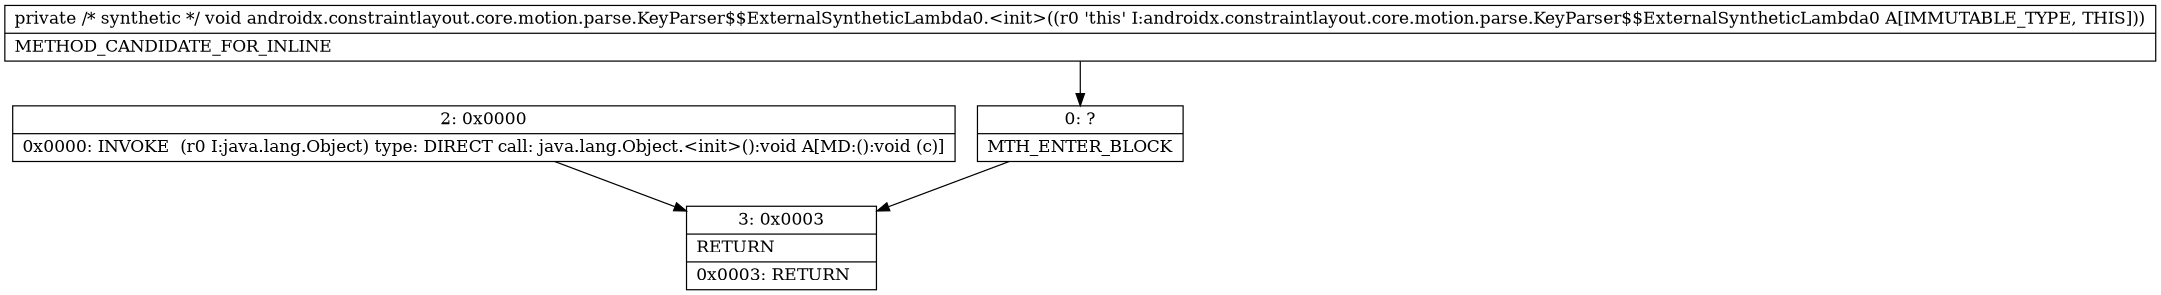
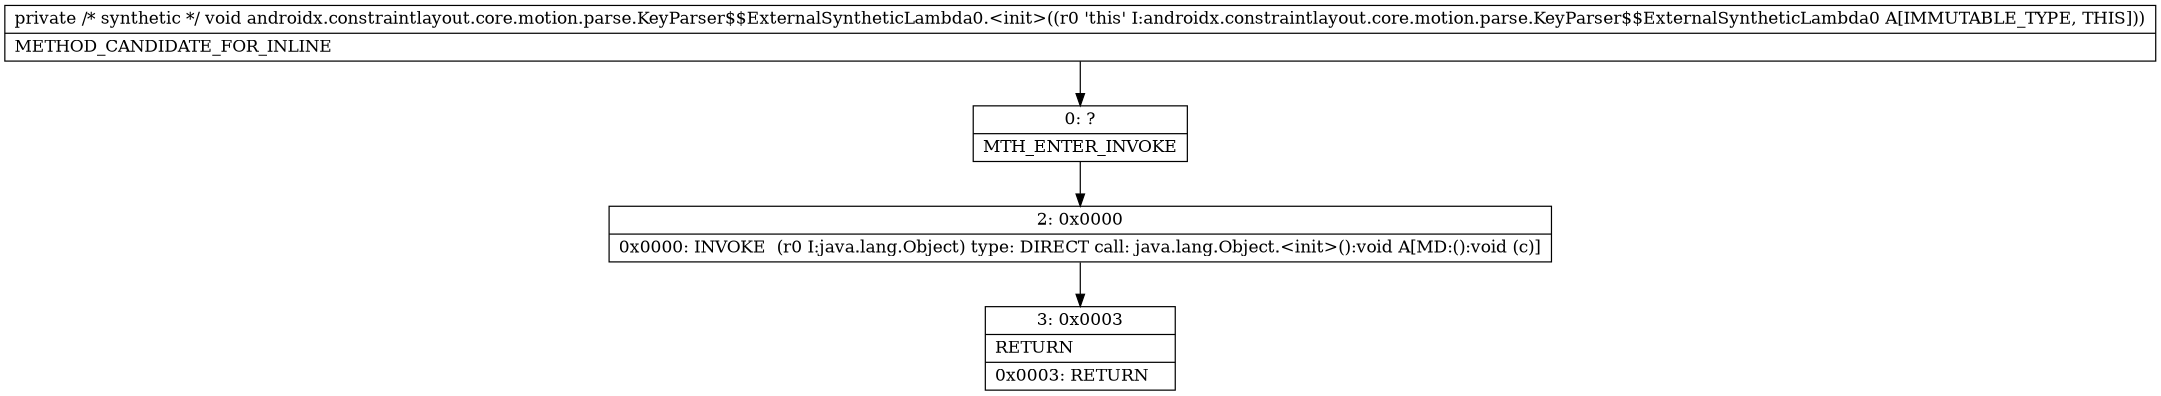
node "0: ?": text "MTH_ENTER_BLOCK" -> "MTH_ENTER_INVOKE"
edge "0: ?" -> "3: 0x0003": now "0: ?" -> "2: 0x0000"
